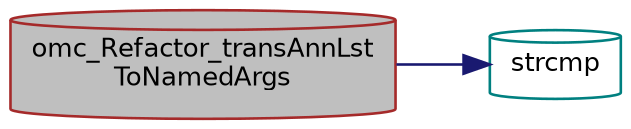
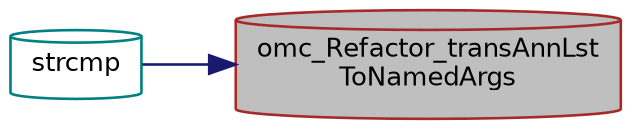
edge "omc_Refactor_transAnnLst ToNamedArgs" -> "strcmp": reversed
